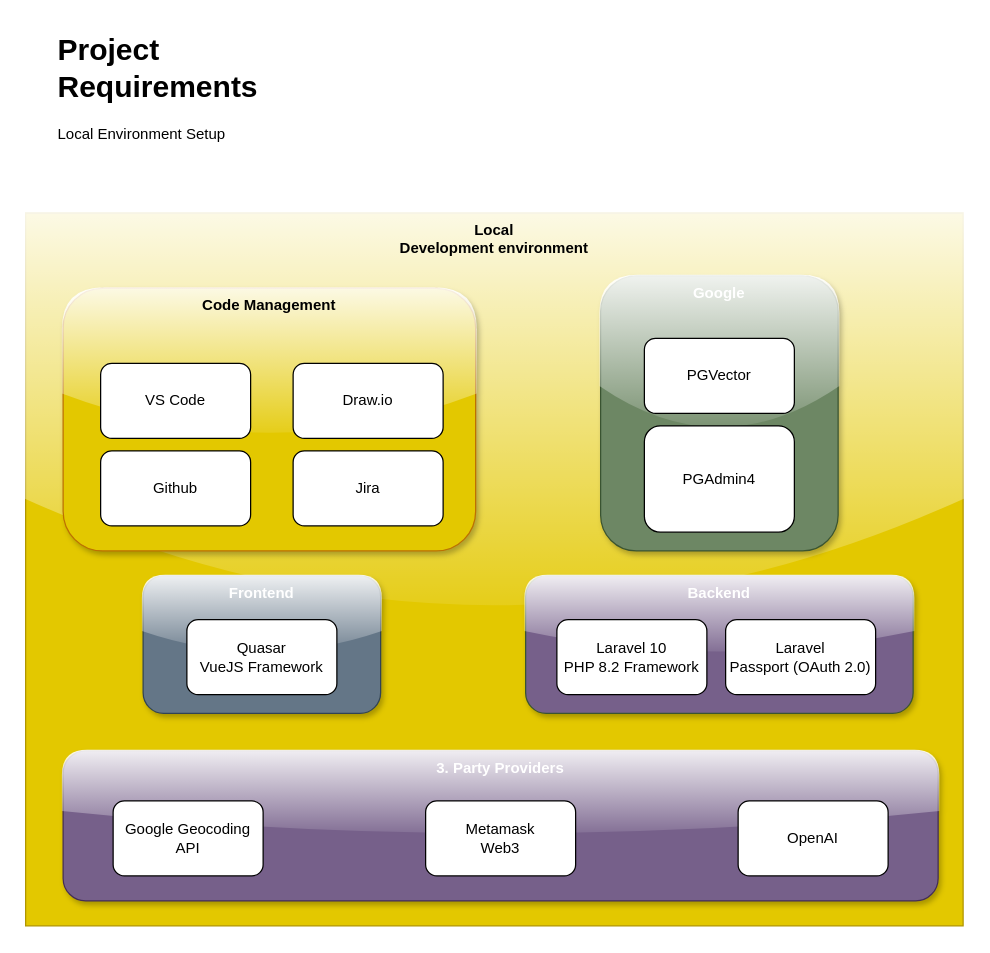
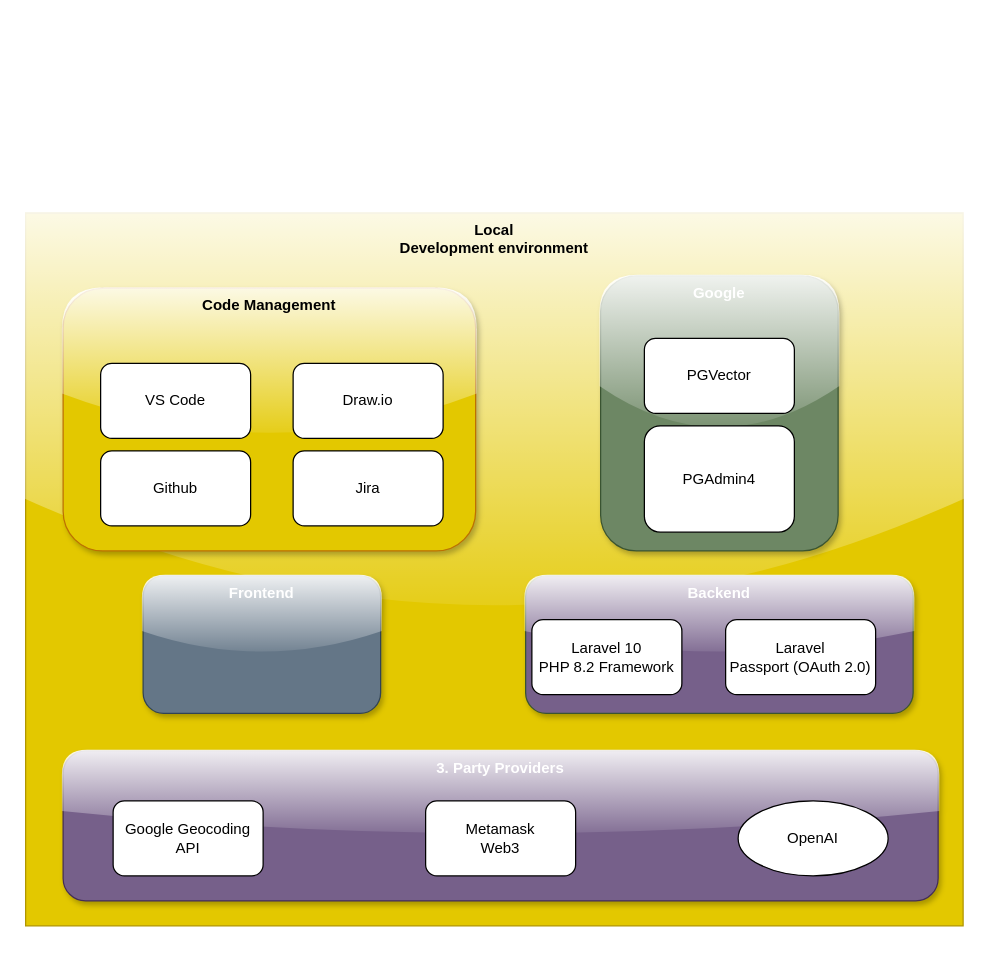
node "Project RequirementsLocal Environment Setup": removed
node "Quasar VueJS Framework": removed
node "Laravel 10 PHP 8.2 Framework": moved (632, 657) -> (607, 657)
node "OpenAI": shape rounded rectangle -> ellipse
